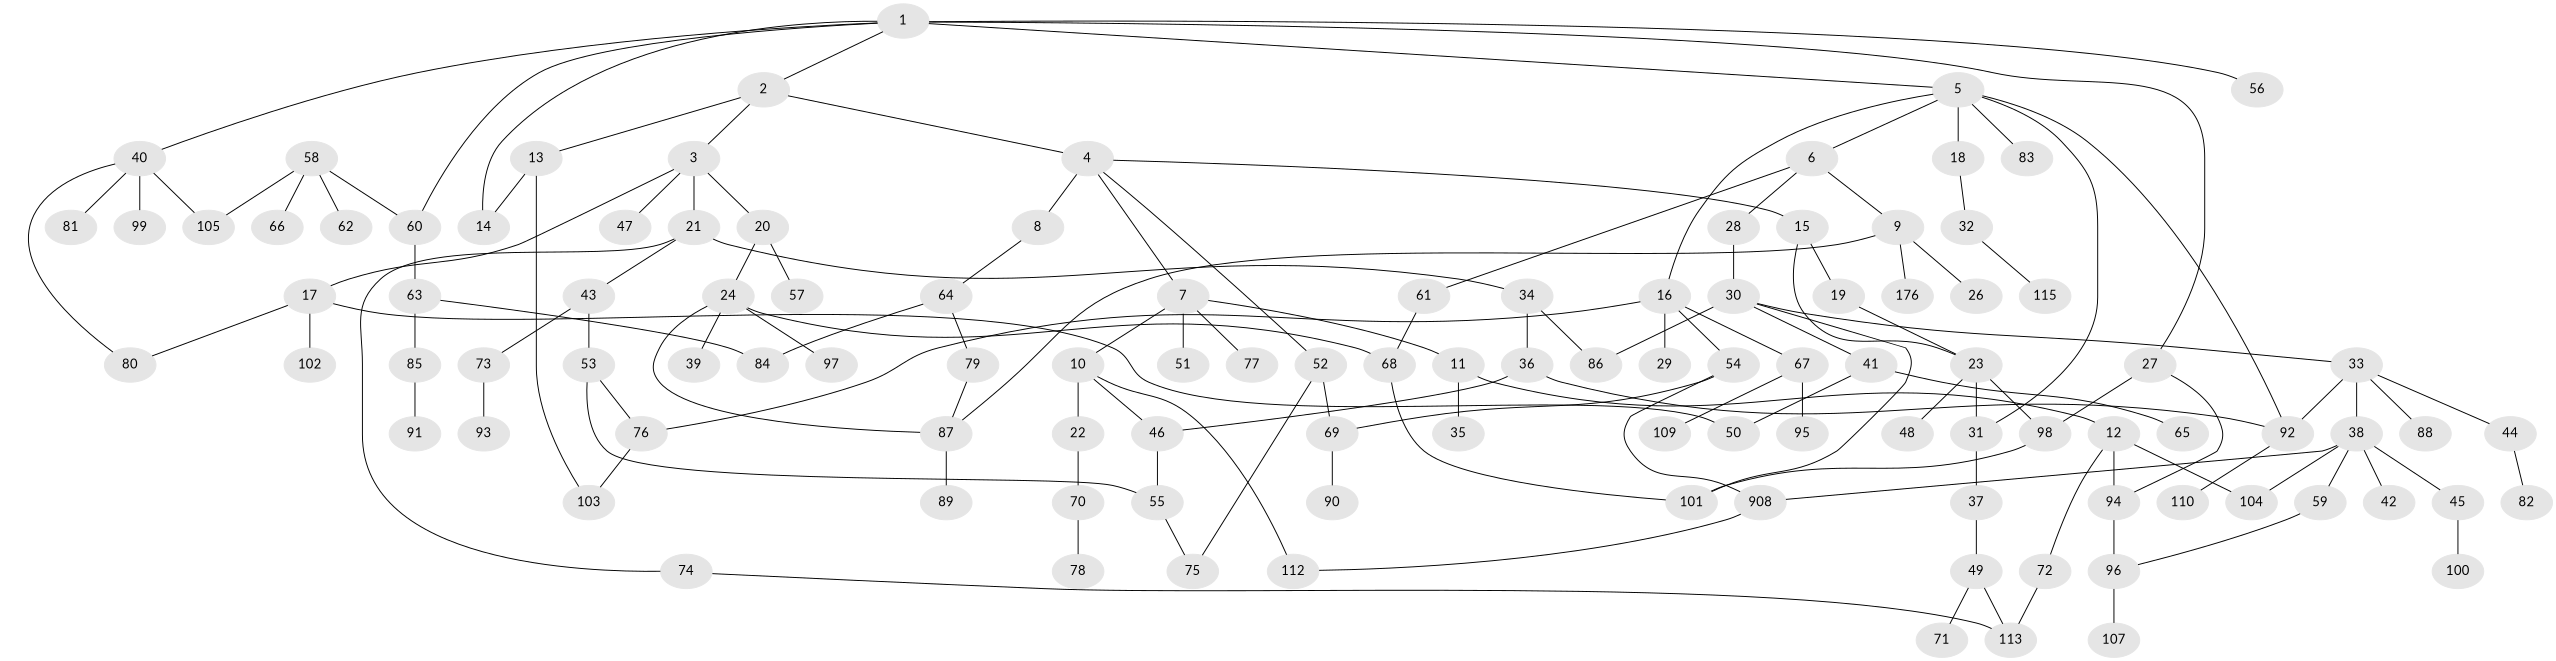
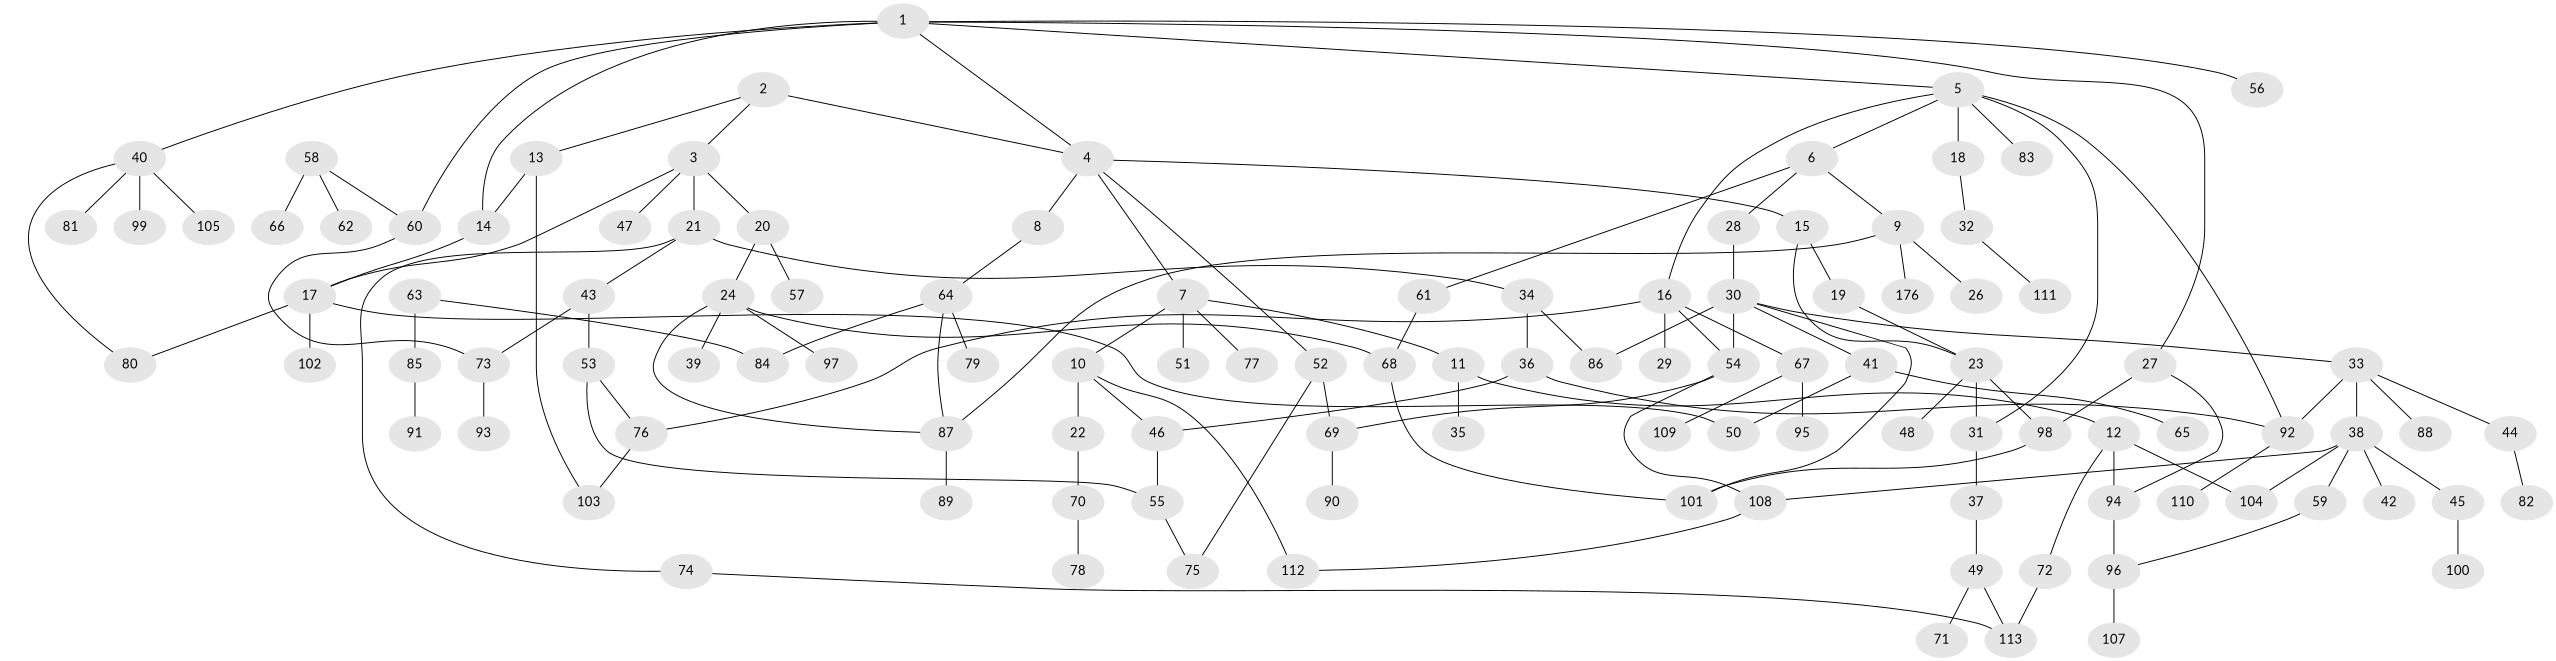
edge "1" -- "2": now "1" -- "4"
edge "58" -- "105": removed
edge "60" -- "63": now "60" -- "73"
edge "14" -- "17": added
node "115": label "115" -> "111"
edge "30" -- "54": added
edge "79" -- "87": now "64" -- "87"
node "908": label "908" -> "108"
